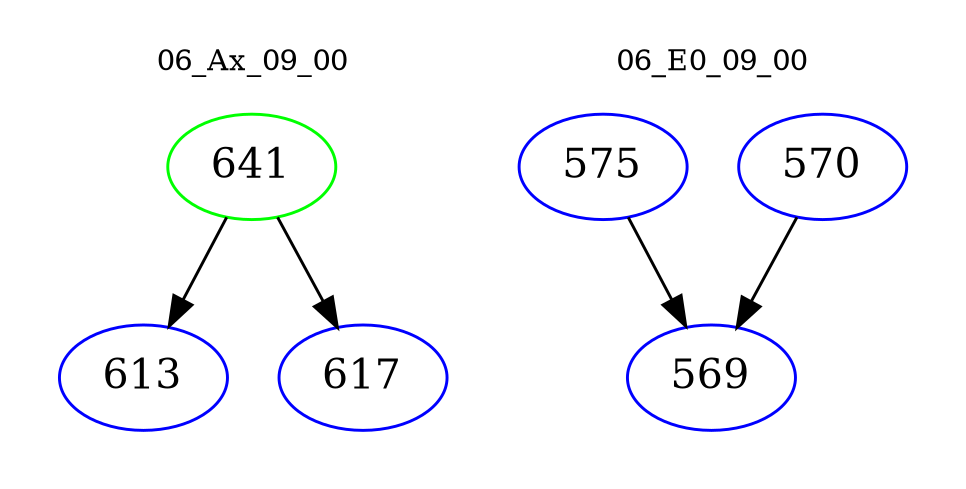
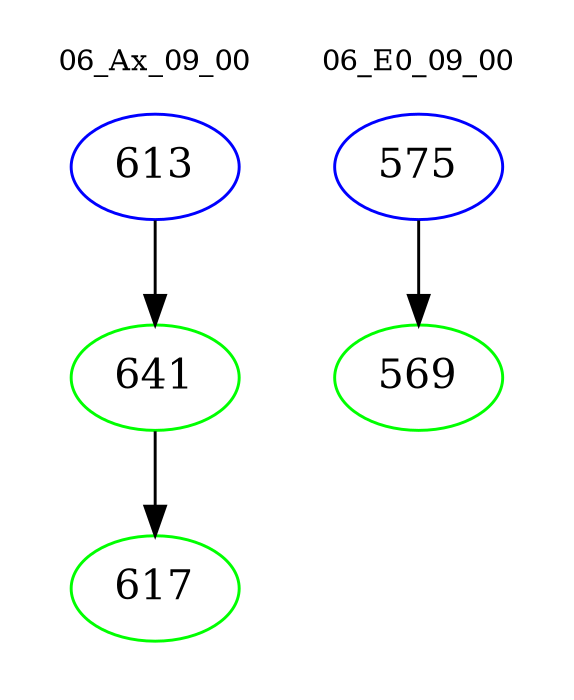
node "570": removed
edge "641" -> "613": reversed
node "617": color blue -> green
node "569": color blue -> green
